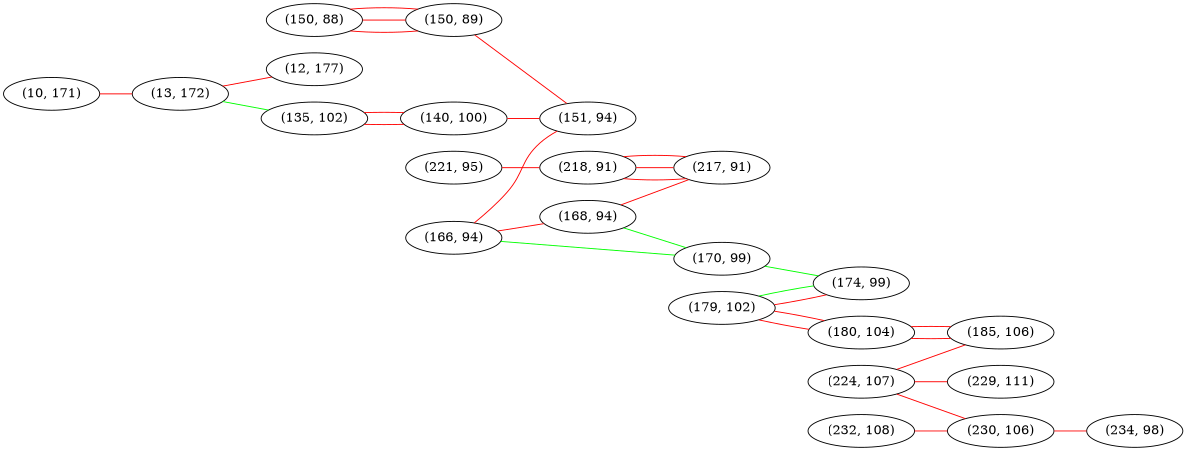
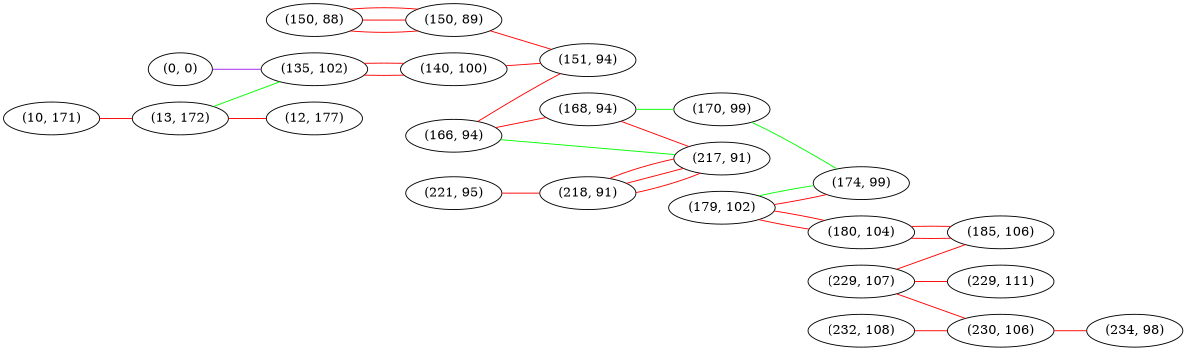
node "(0, 0)": added
edge "(166, 94)" -- "(170, 99)": now "(166, 94)" -- "(217, 91)"
node "(224, 107)": label "(224, 107)" -> "(229, 107)"
